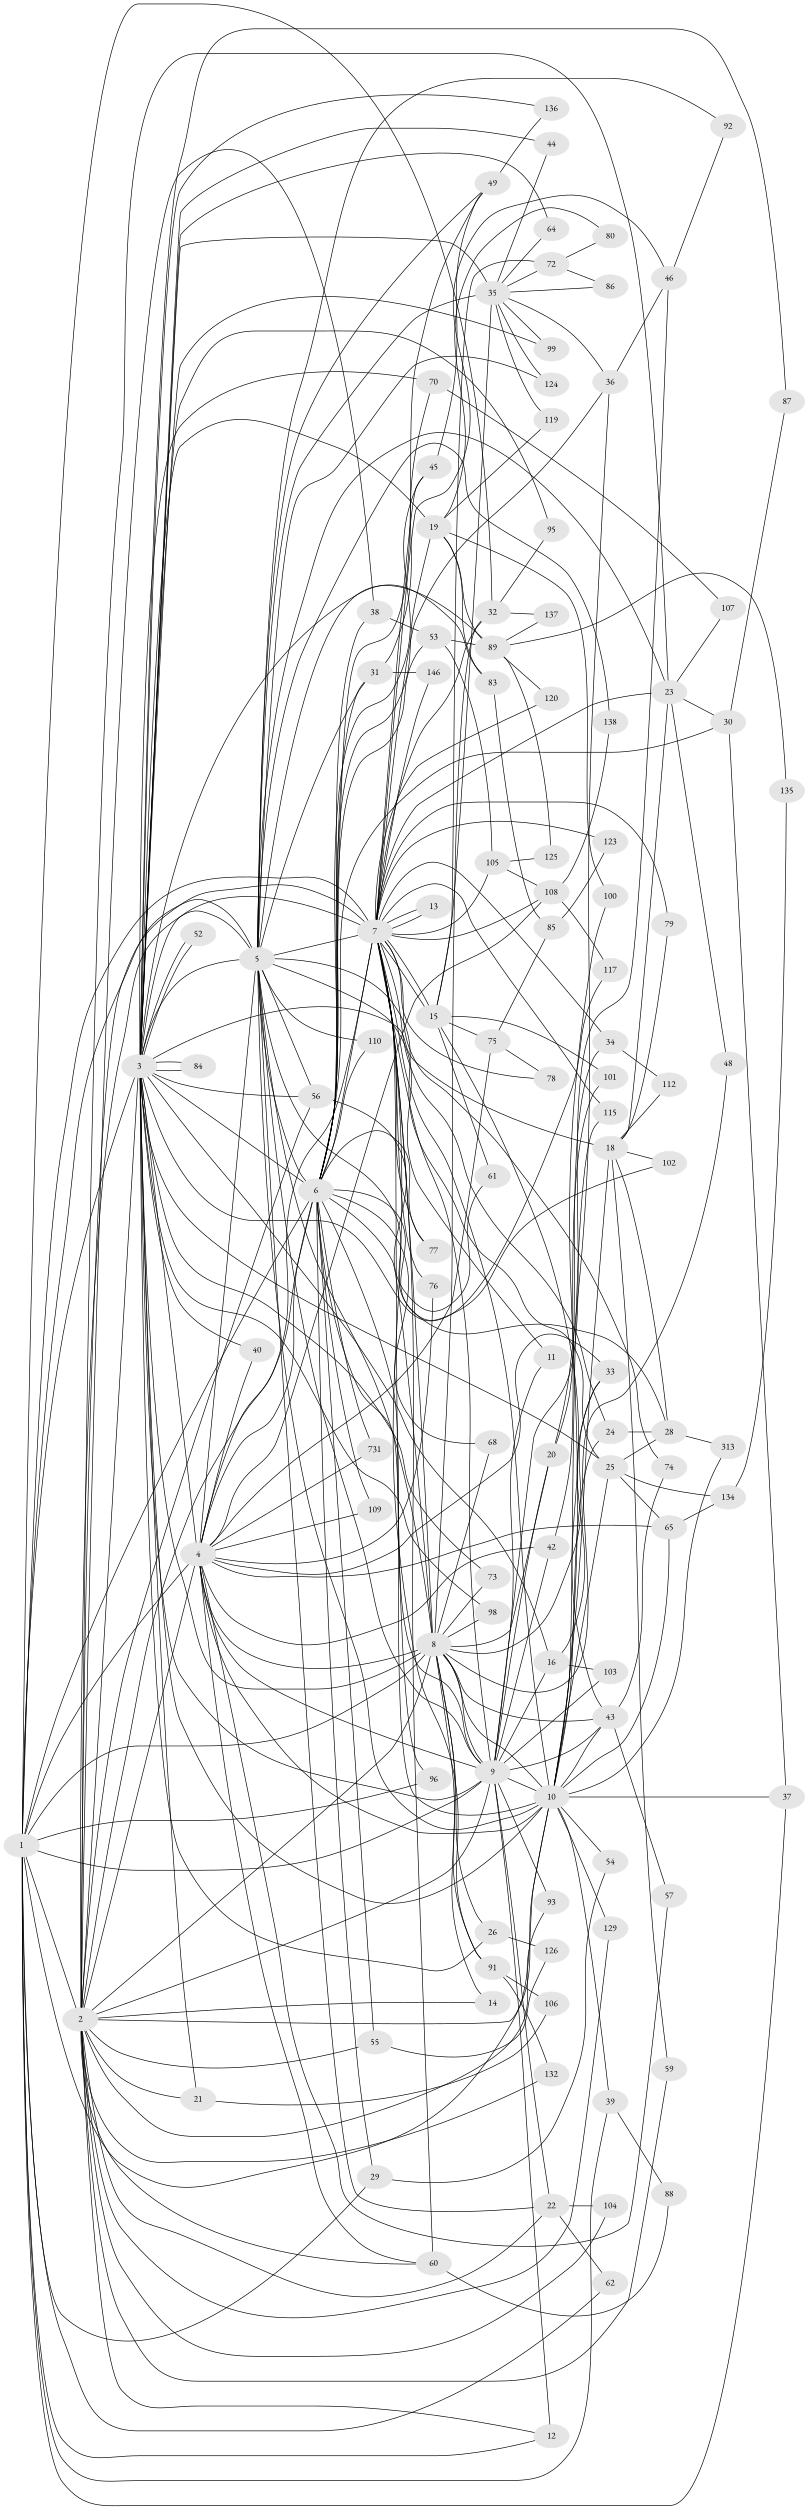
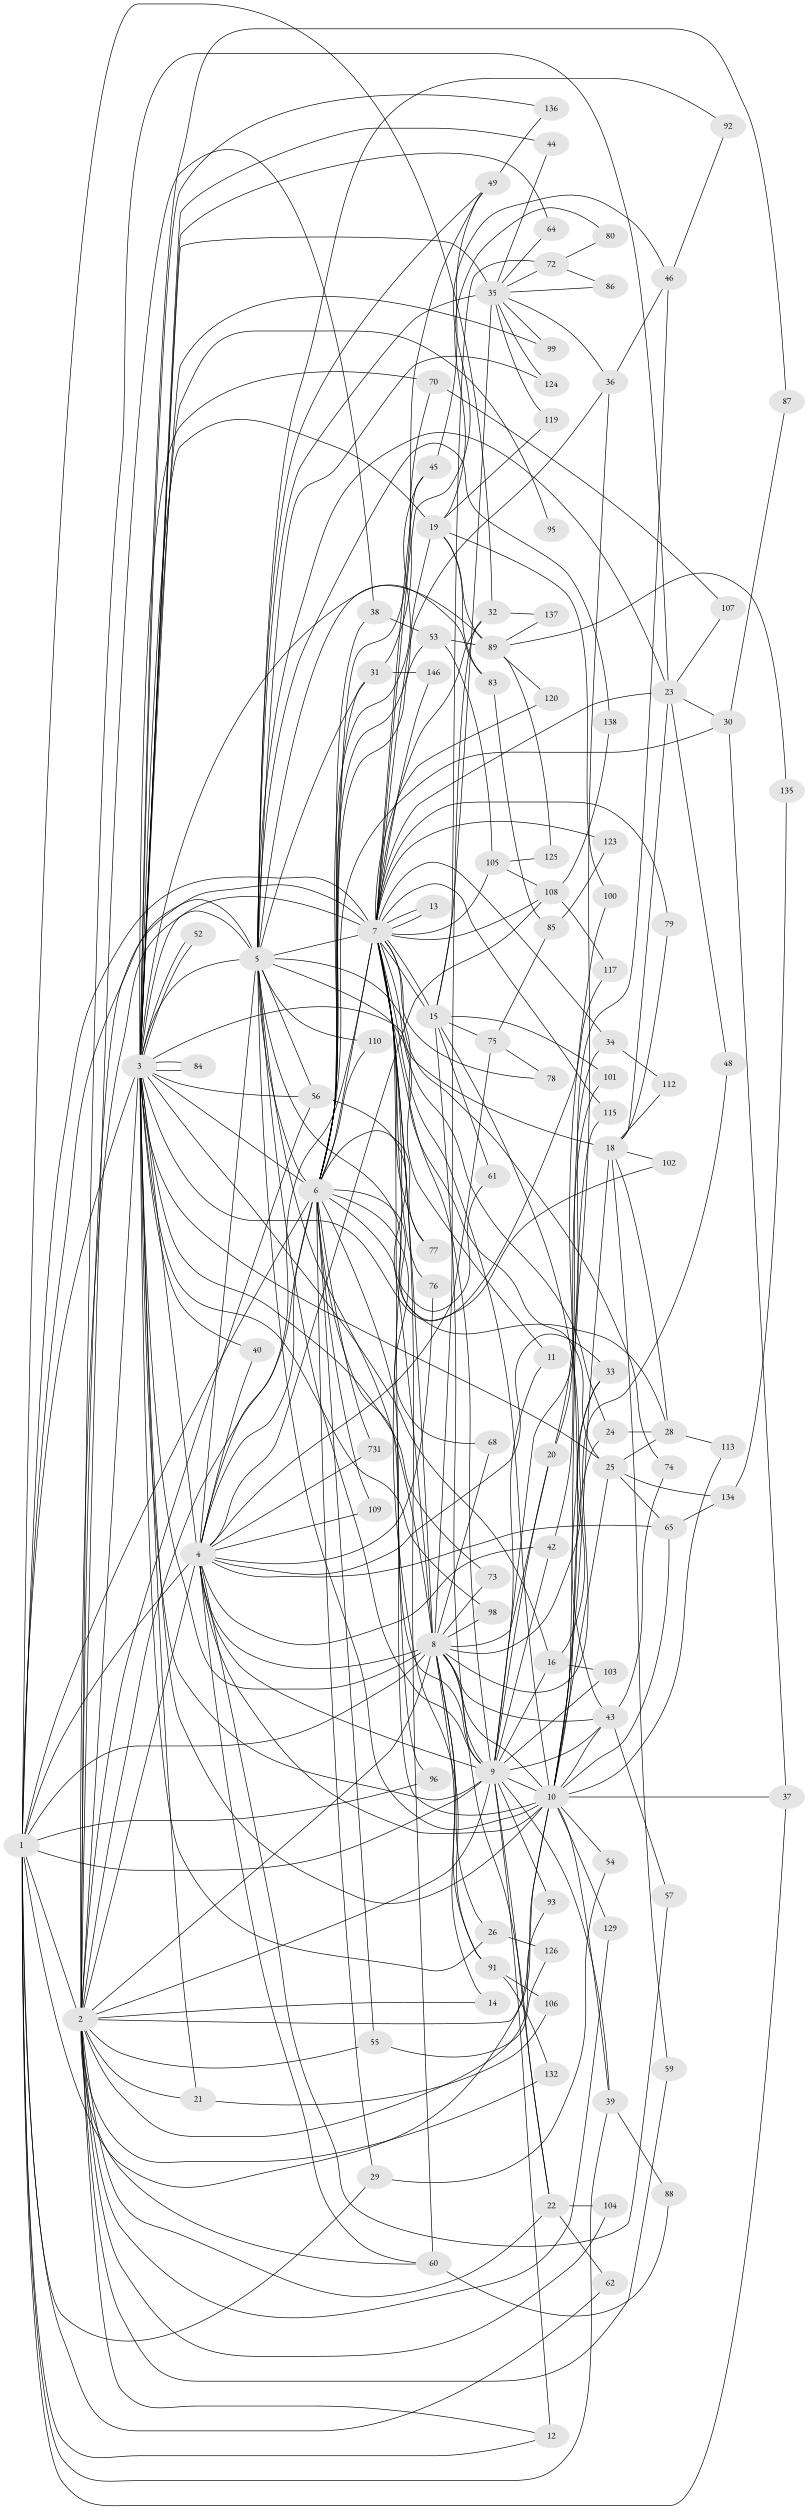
edge "95" -- "32": removed
node "313": label "313" -> "113"
edge "5" -- "22": now "15" -- "22"
edge "9" -- "39": added
